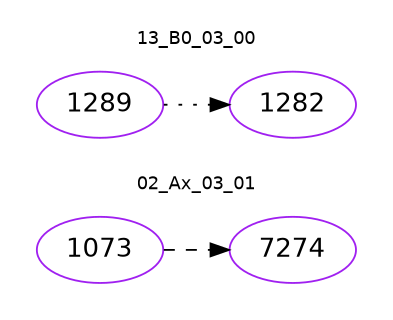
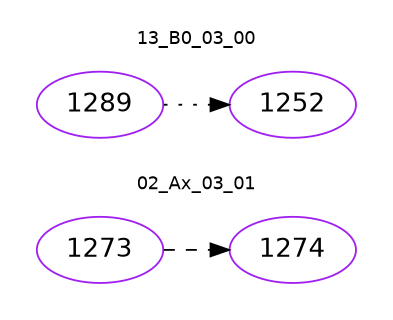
node "1282": label "1282" -> "1252"
node "1073": label "1073" -> "1273"
node "7274": label "7274" -> "1274"
